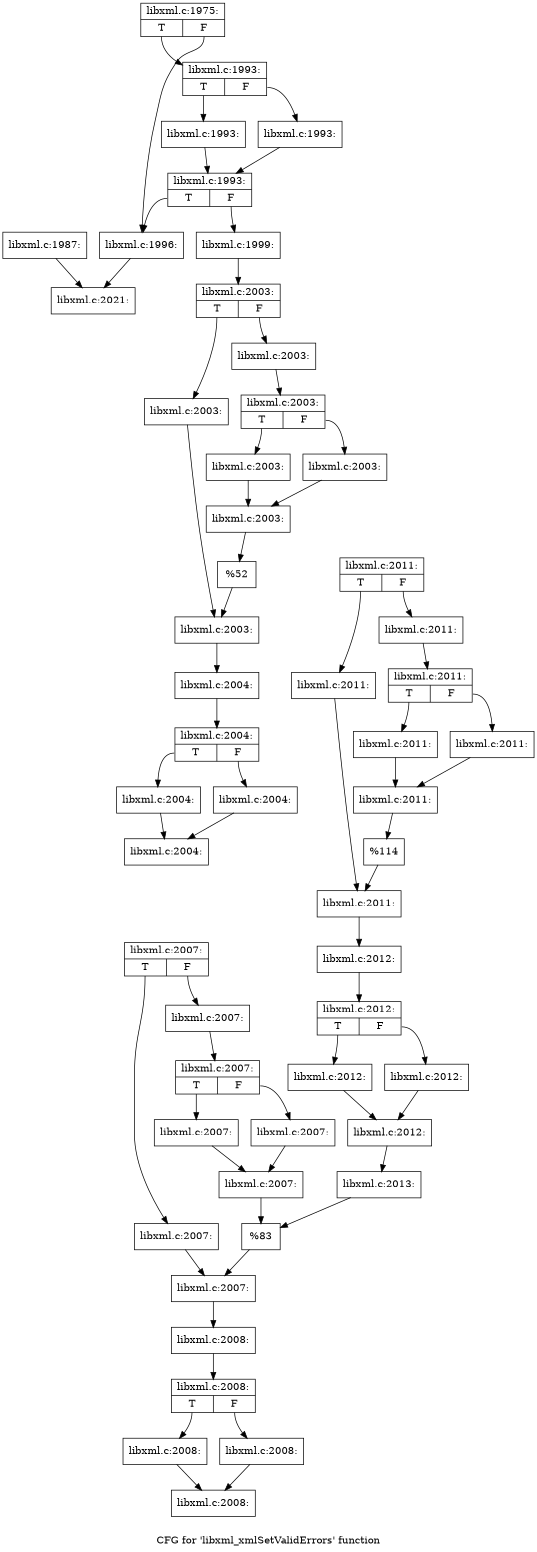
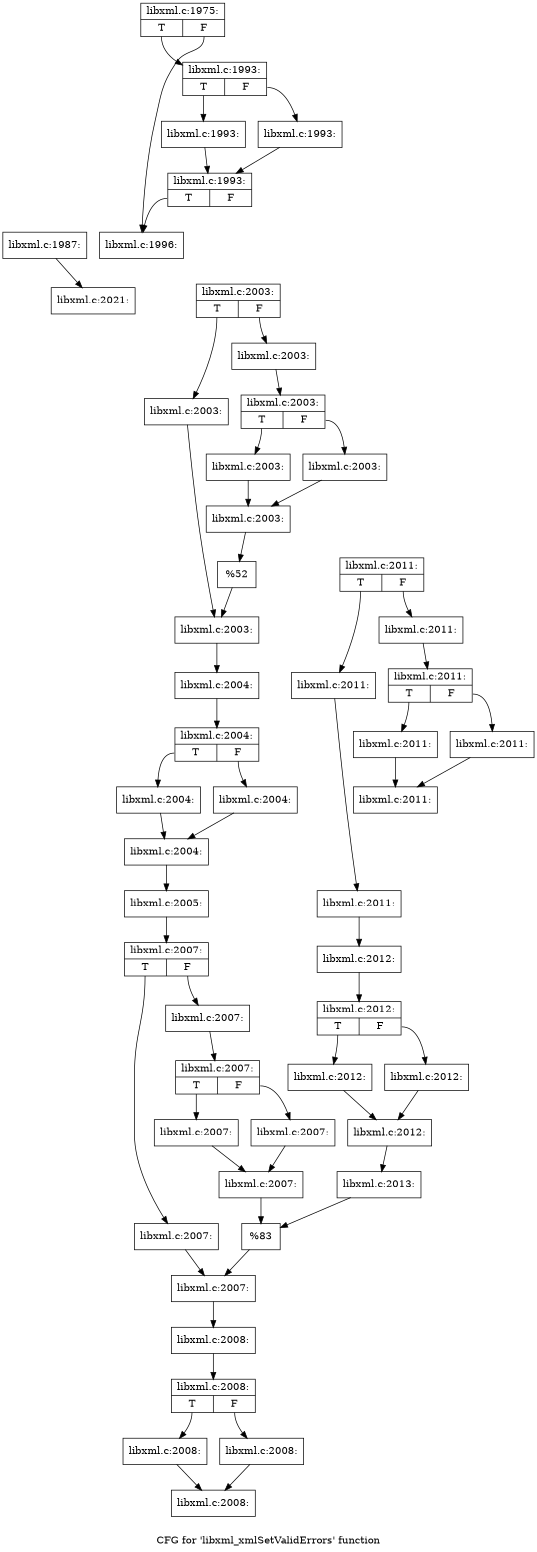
node "libxml.c:1999:": removed
edge "libxml.c:1996:" -> "libxml.c:2021:": removed
node "%114": removed
node "libxml.c:2005:": added
